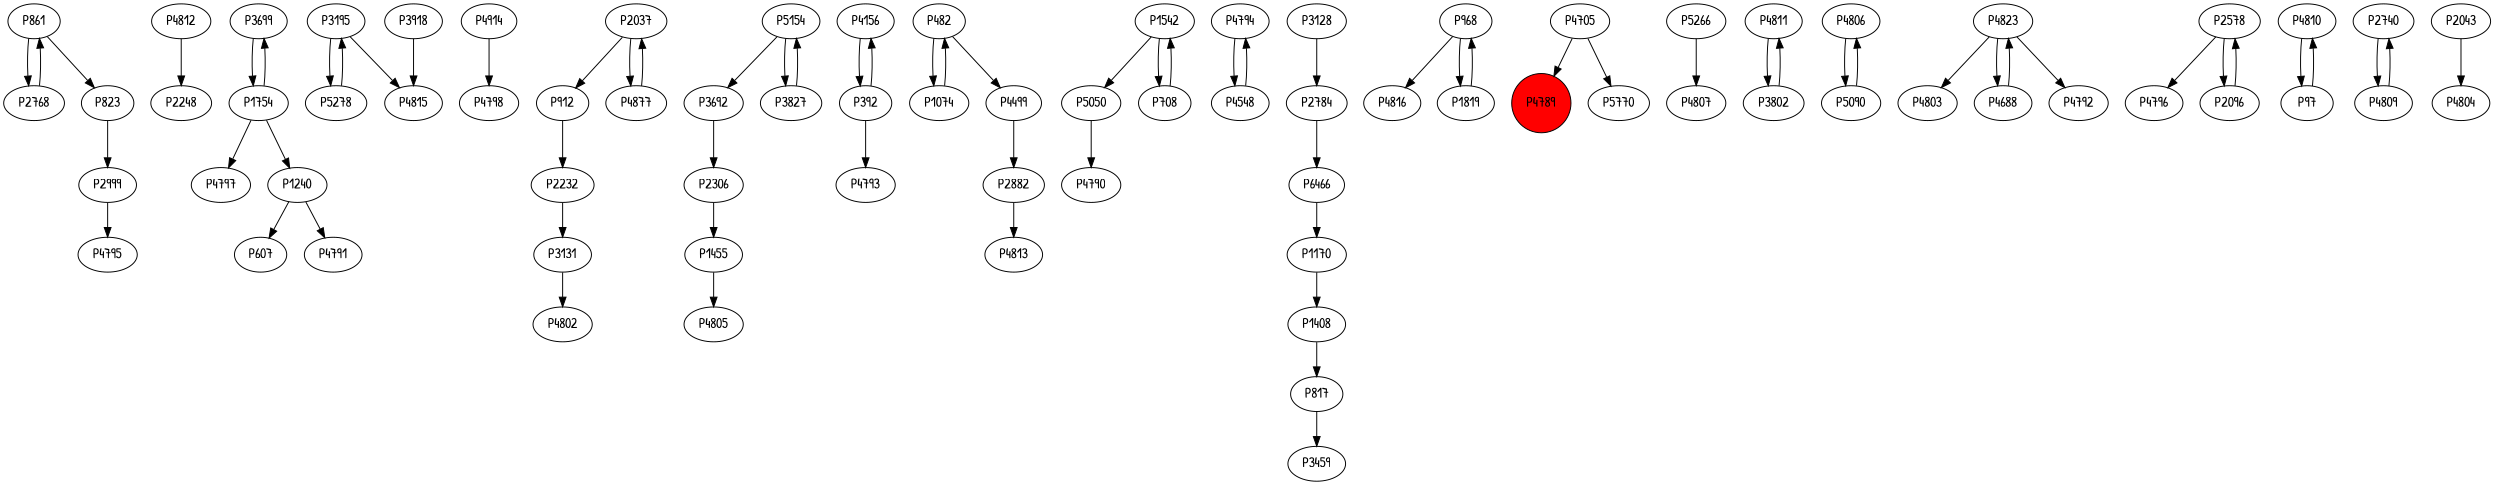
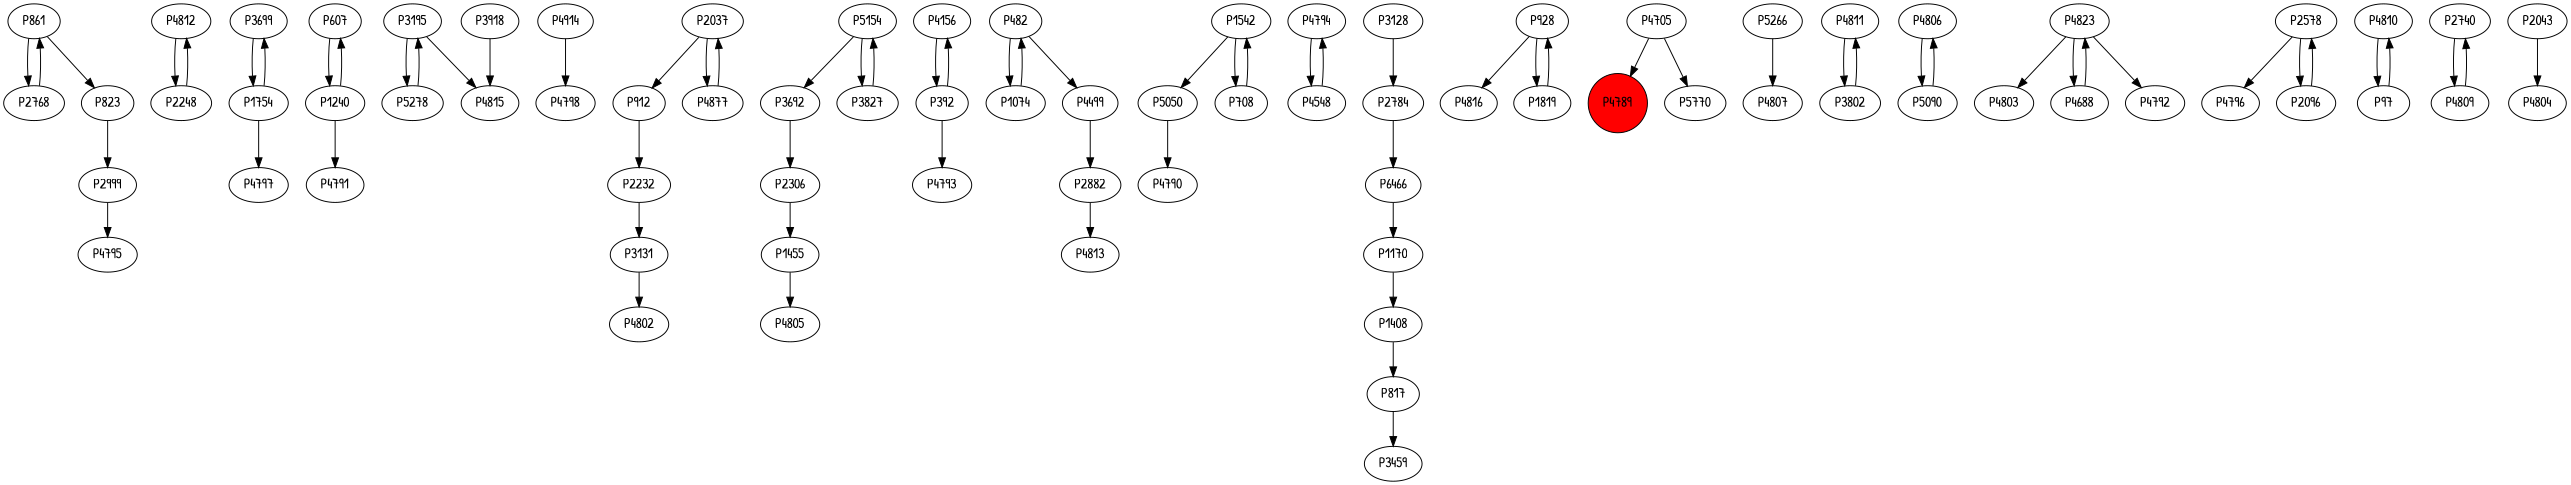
node "P968": label "P968" -> "P928"
edge "P2248" -> "P4812": added
edge "P1754" -> "P1240": now "P607" -> "P1240"
